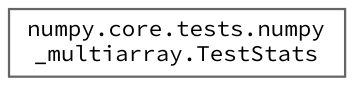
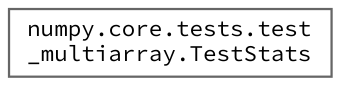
node "numpy.core.tests.numpy _multiarray.TestStats": label "numpy.core.tests.numpy _multiarray.TestStats" -> "numpy.core.tests.test _multiarray.TestStats"
